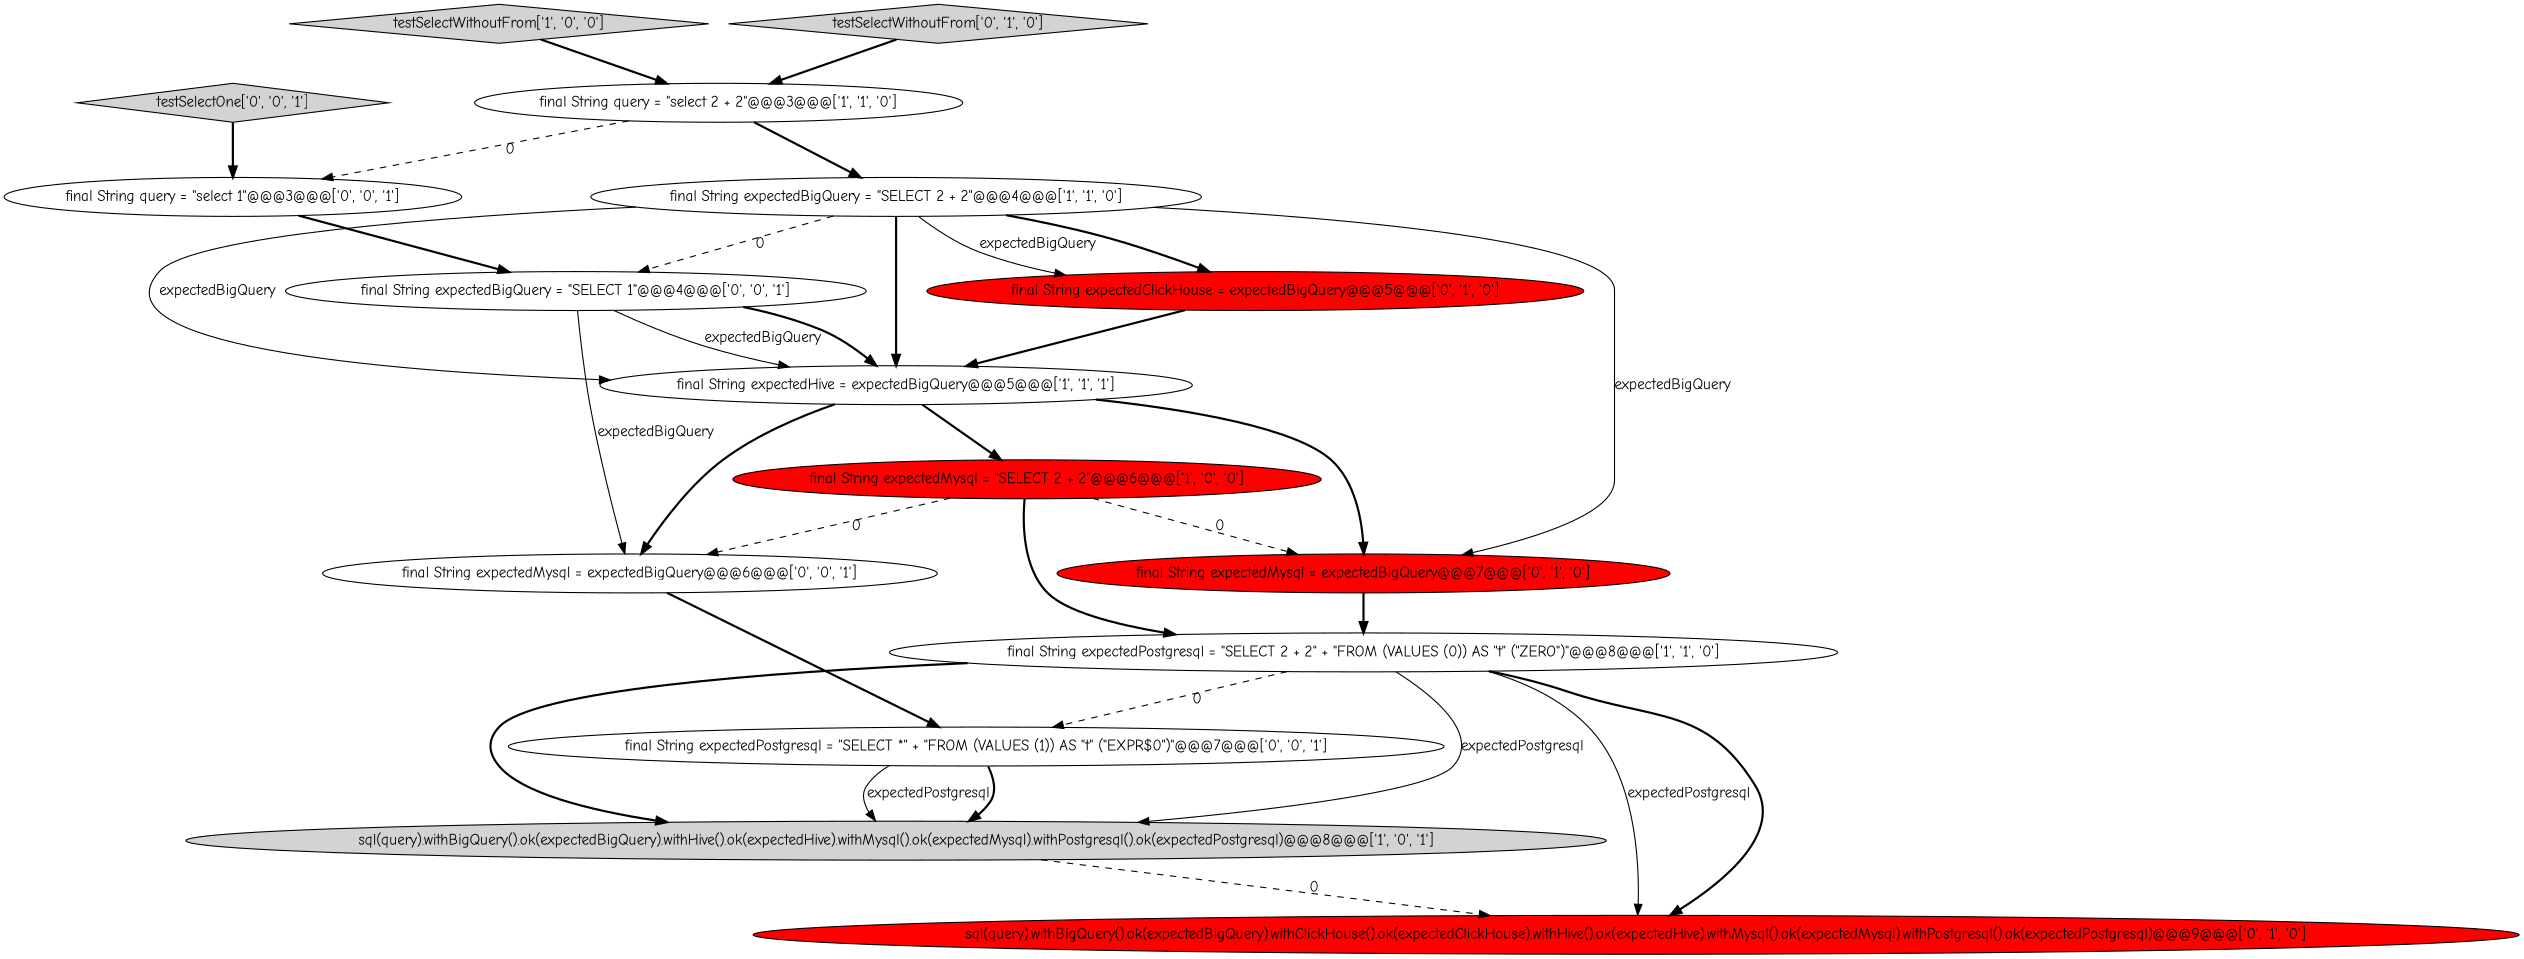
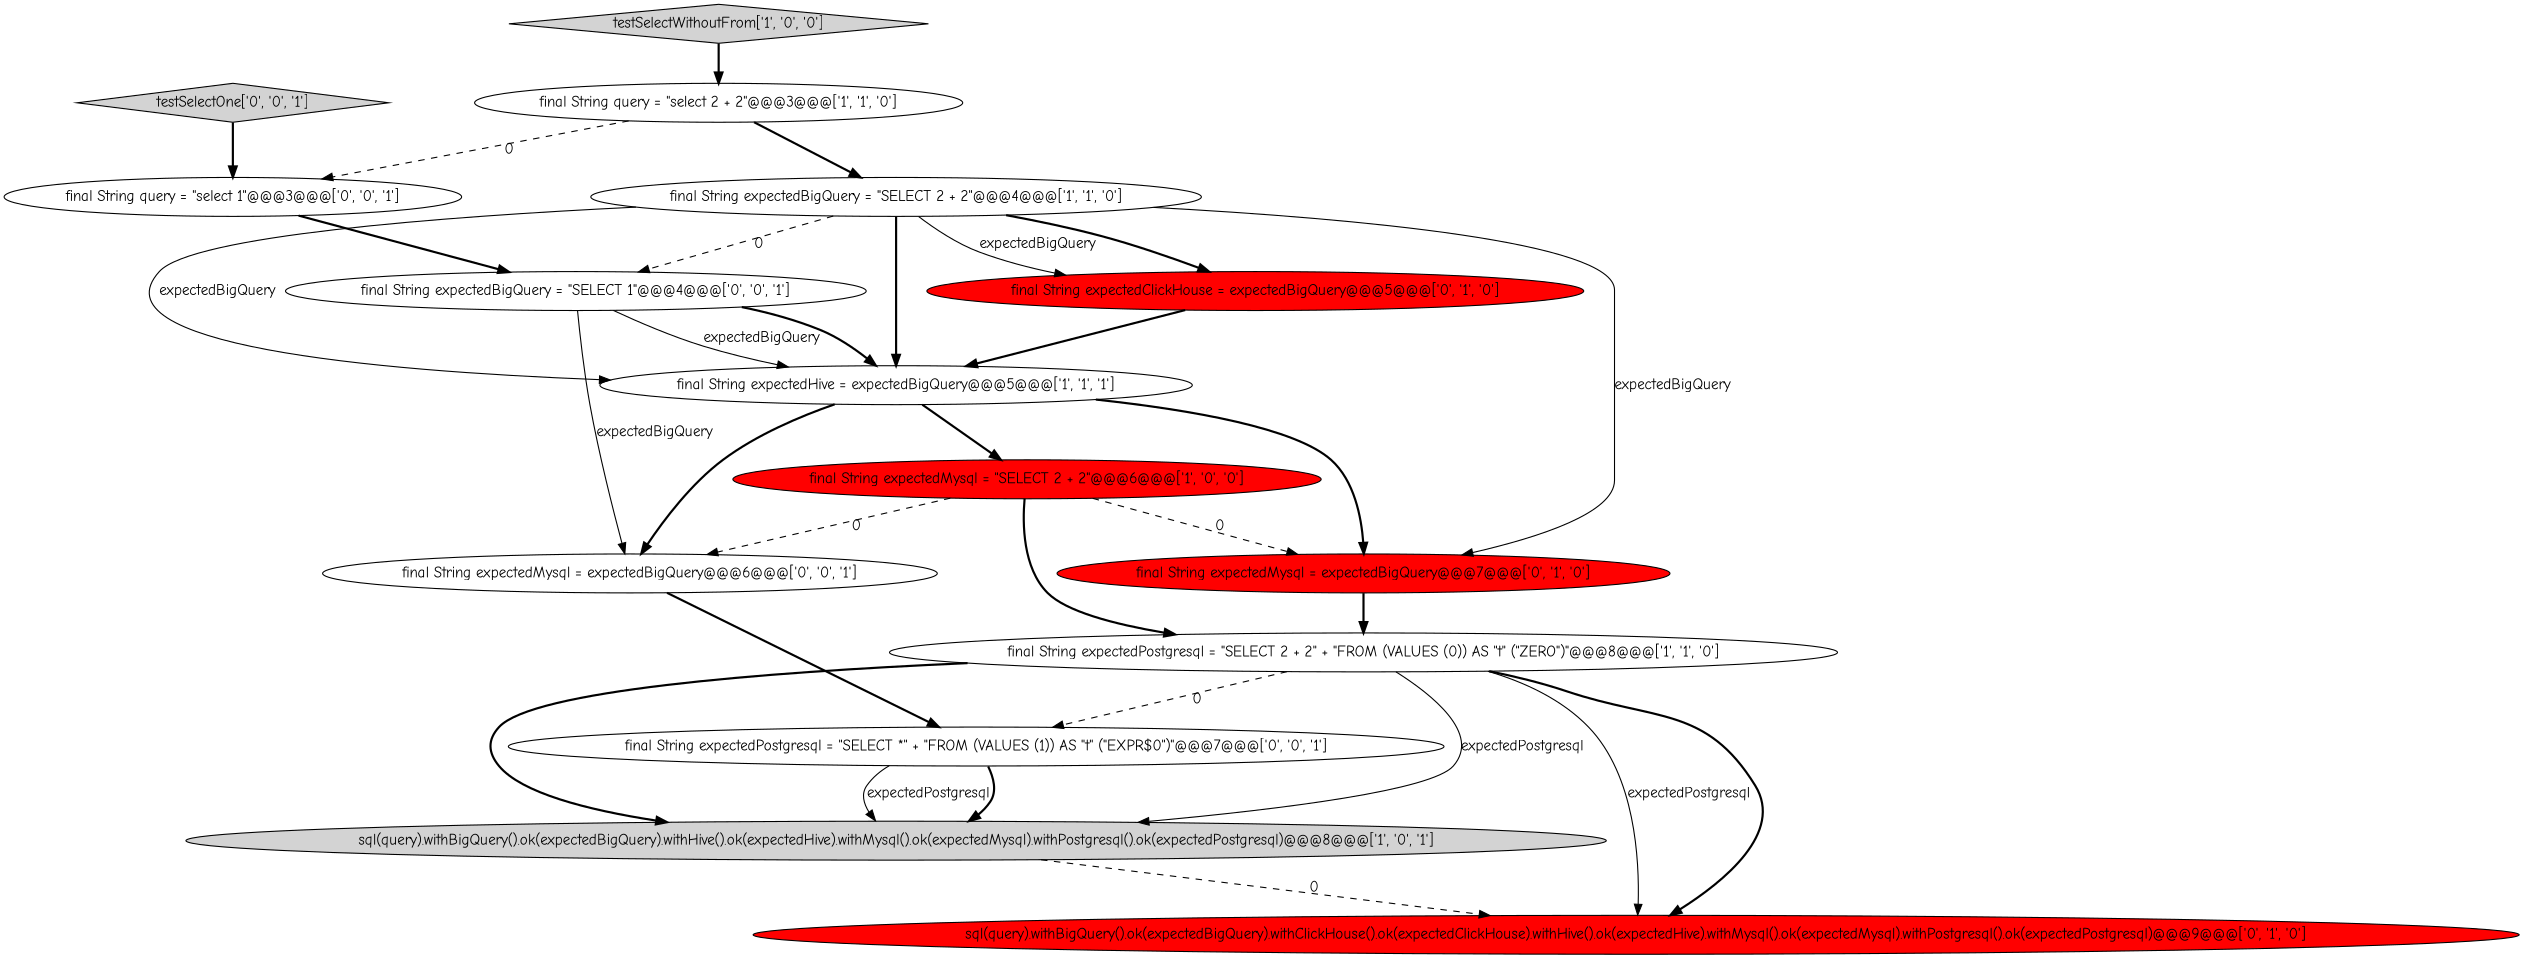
node "testSelectWithoutFrom['0', '1', '0']": removed
